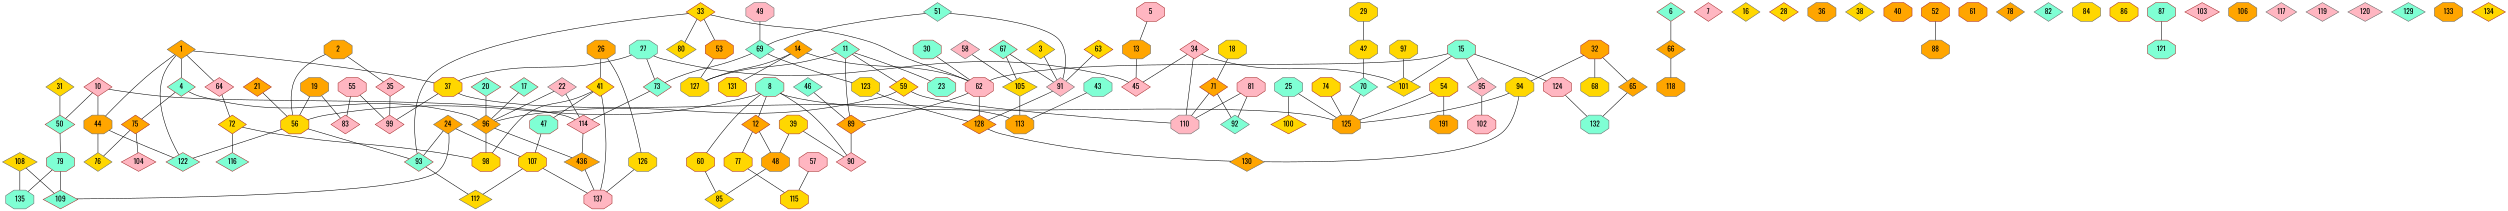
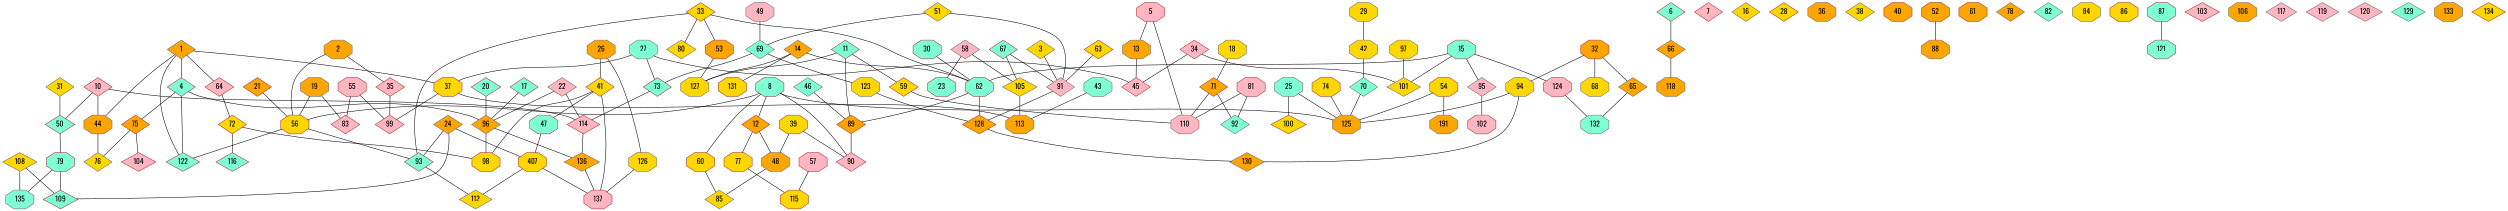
node "51": fillcolor aquamarine -> gold
edge "11" -- "23": now "58" -- "23"
node "62": fillcolor lightpink -> aquamarine
edge "34" -- "110": now "5" -- "110"
edge "59" -- "96": removed
edge "44" -- "122": now "4" -- "122"
node "107": label "107" -> "407"
node "436": label "436" -> "136"
